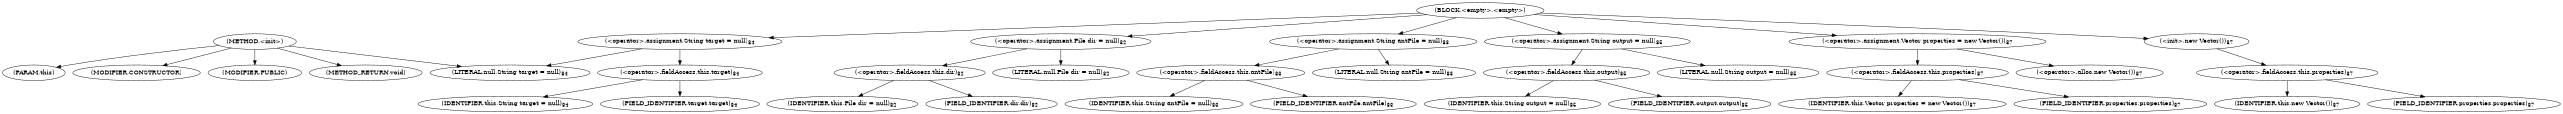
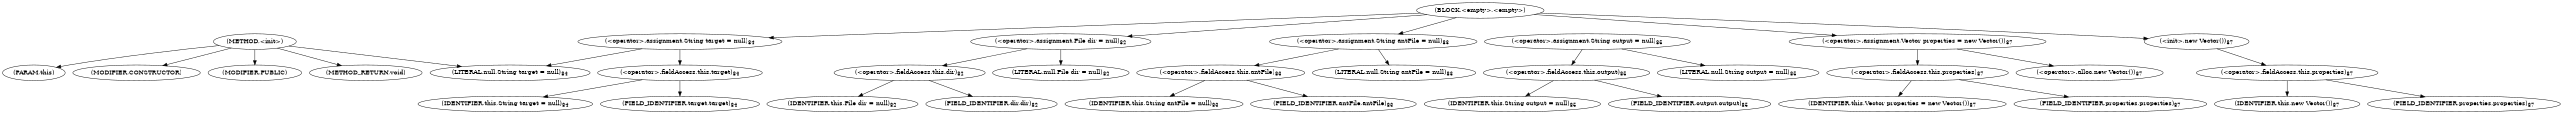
edge "(BLOCK,<empty>,<empty>)" -> "(<operator>.assignment,String output = null)": removed
